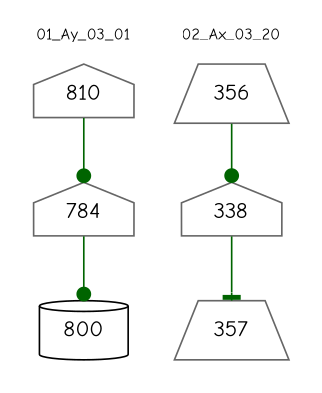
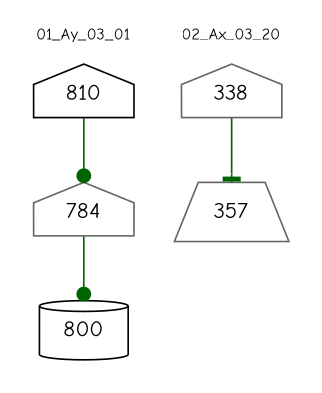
node "810": color gray40 -> black
node "356": removed
